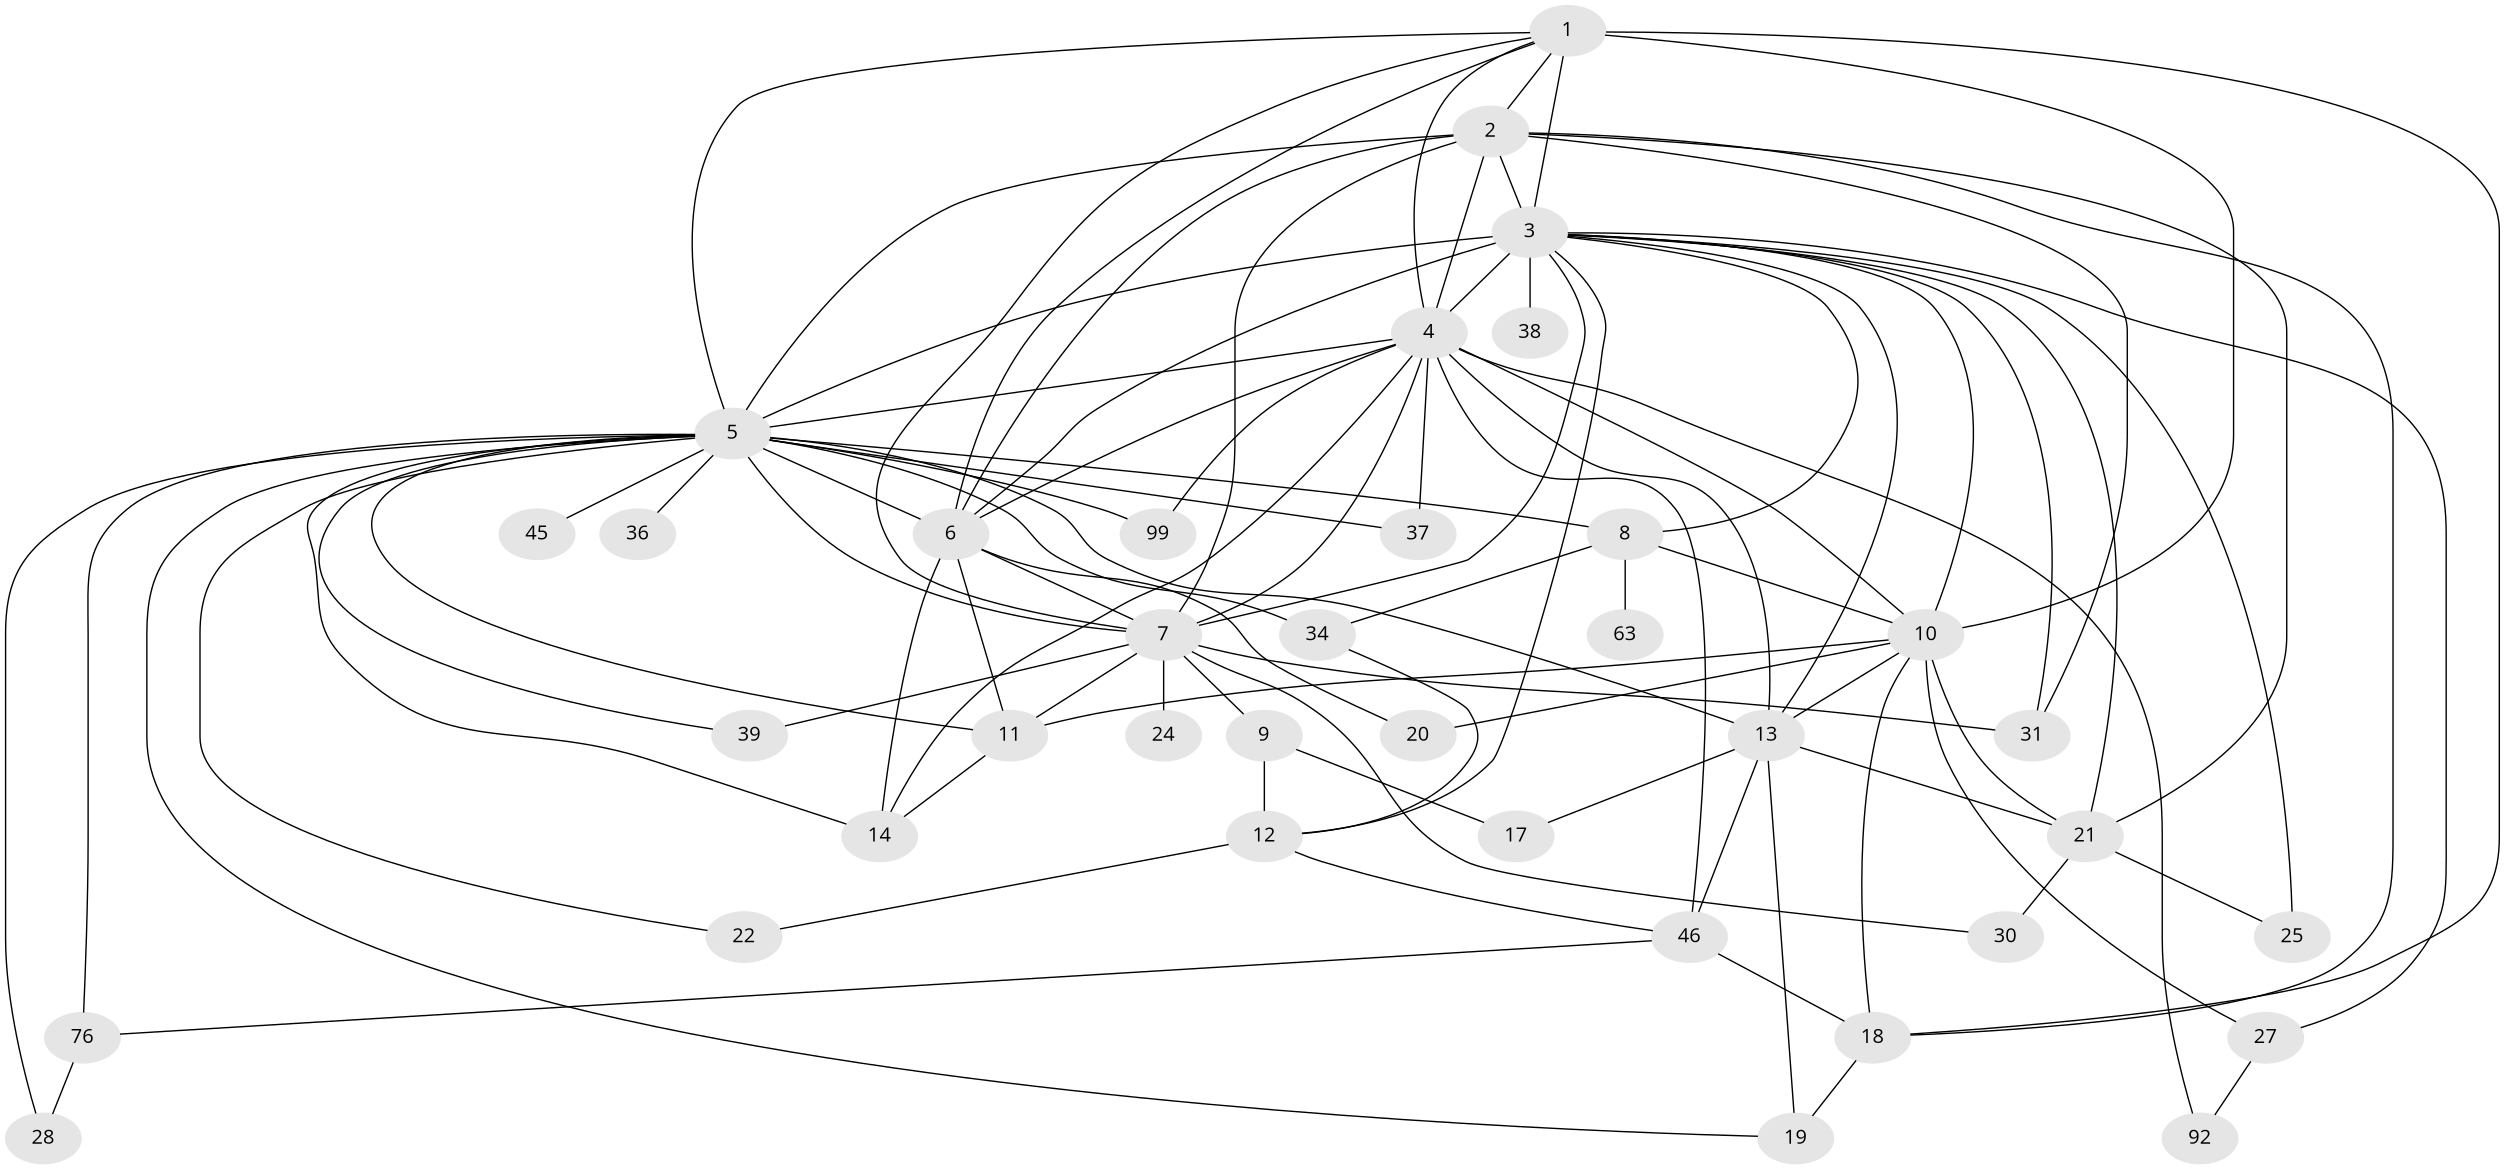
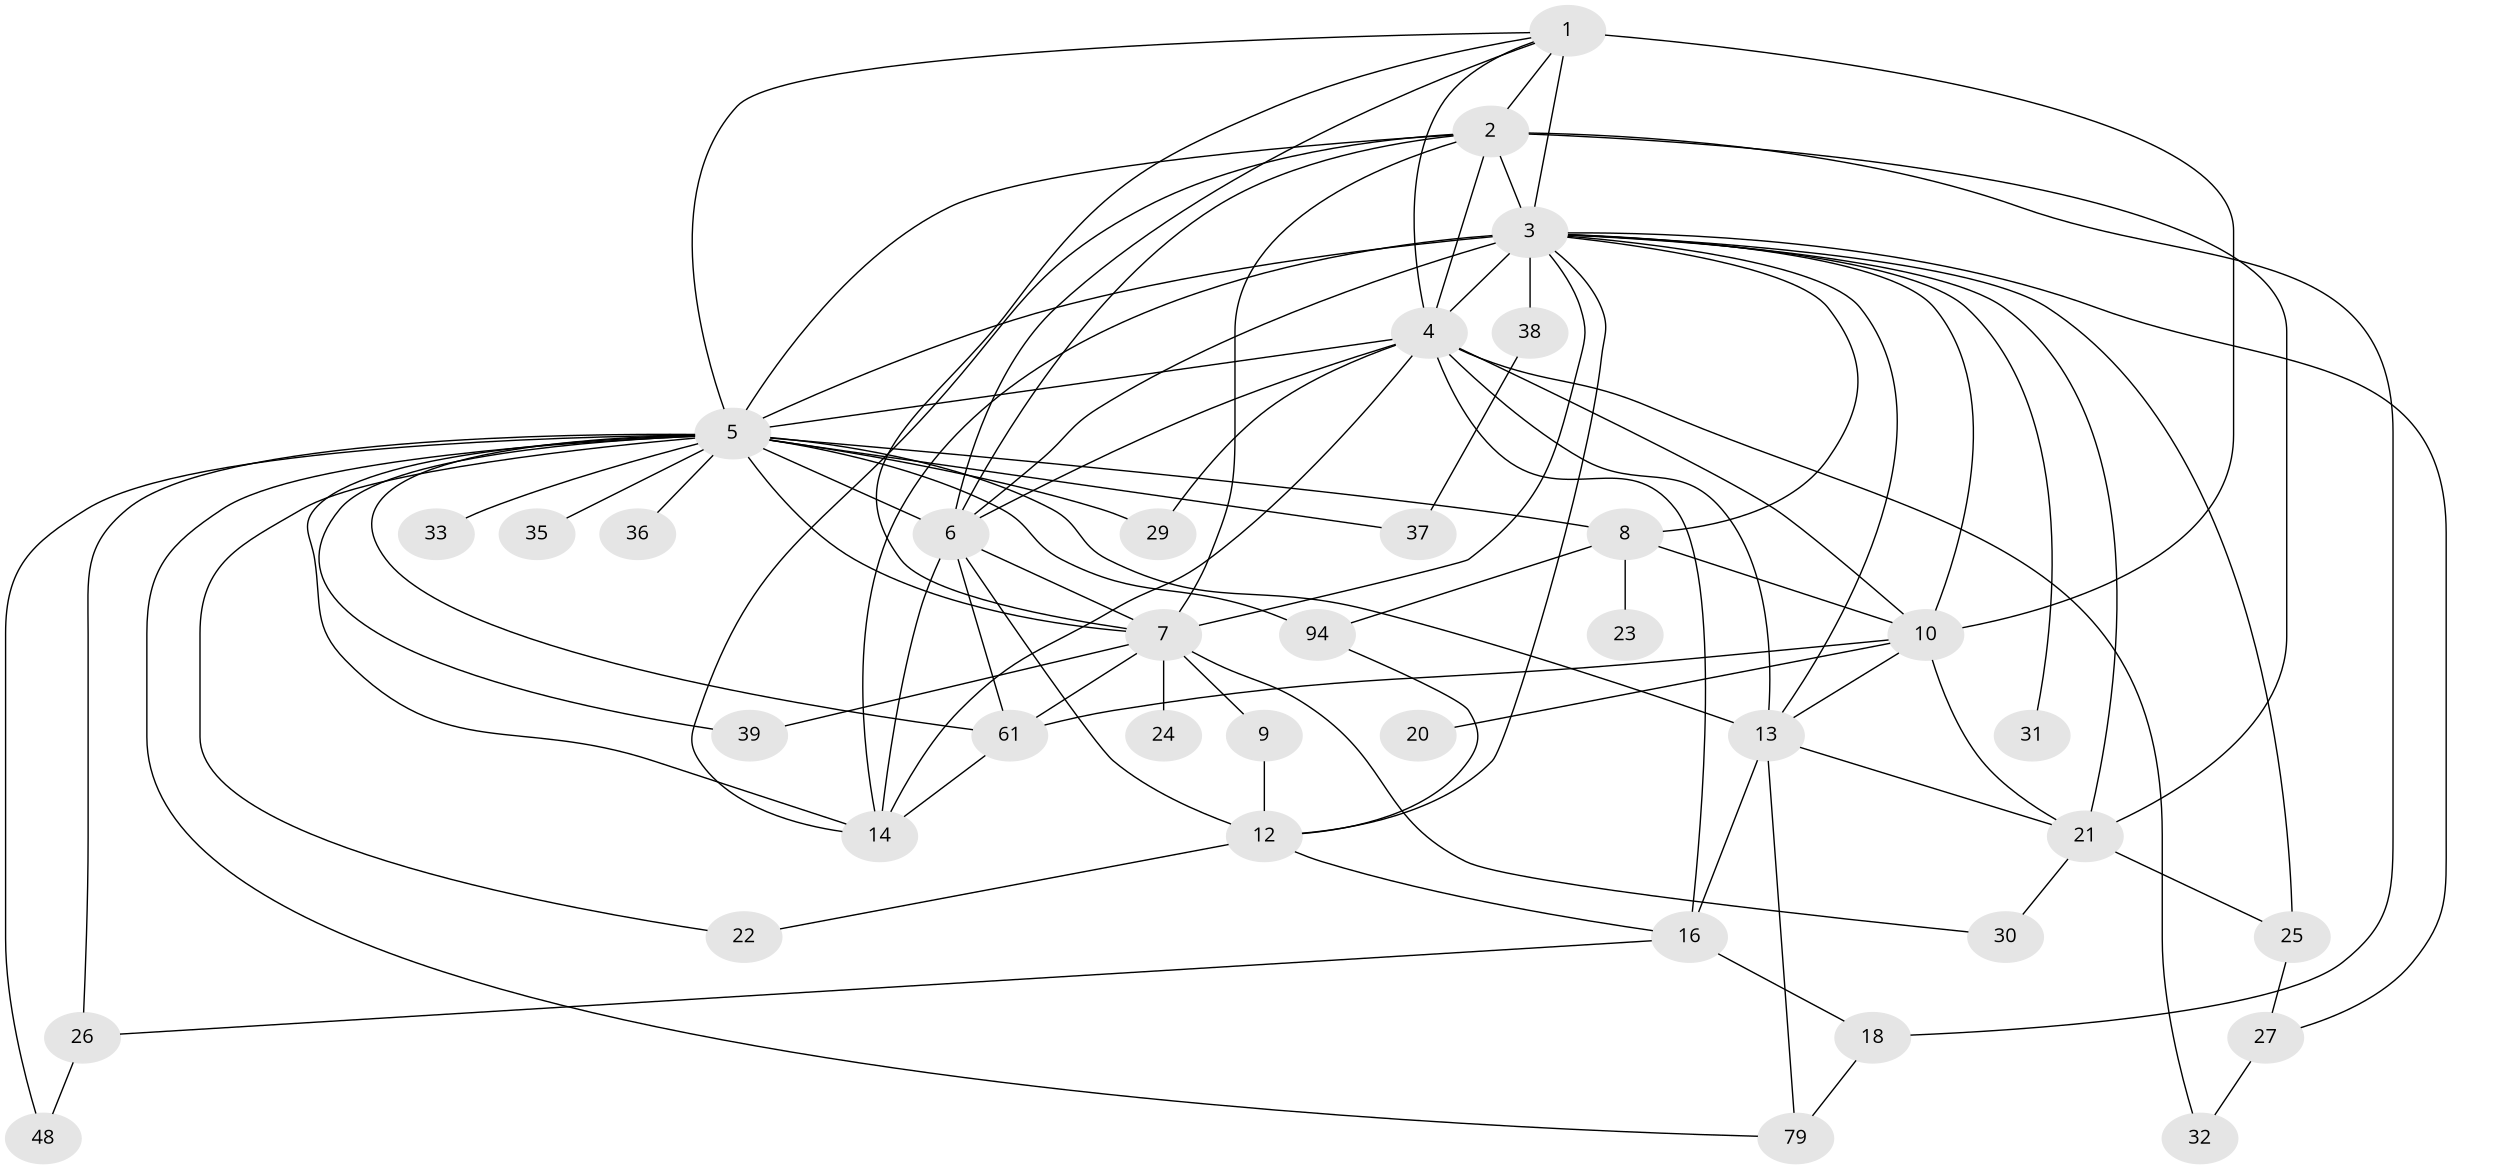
edge "2" -- "31": now "2" -- "14"
edge "3" -- "14": added
edge "1" -- "18": removed
edge "4" -- "37": now "38" -- "37"
edge "4" -- "7": removed
node "33": added
node "45": label "45" -> "35"
node "99": label "99" -> "29"
edge "6" -- "20": now "6" -- "12"
node "34": label "34" -> "94"
node "63": label "63" -> "23"
edge "7" -- "31": removed
node "11": label "11" -> "61"
edge "10" -- "18": removed
node "17": removed
edge "10" -- "27": now "25" -- "27"
node "46": label "46" -> "16"
node "76": label "76" -> "26"
node "28": label "28" -> "48"
node "19": label "19" -> "79"
node "92": label "92" -> "32"
